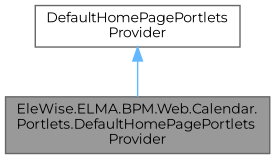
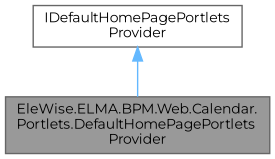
node "DefaultHomePagePortlets Provider": label "DefaultHomePagePortlets Provider" -> "IDefaultHomePagePortlets Provider"
